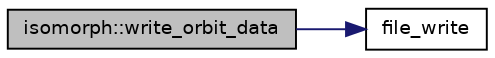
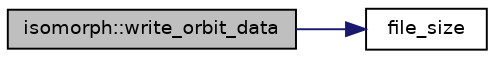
node "file_write": label "file_write" -> "file_size"
